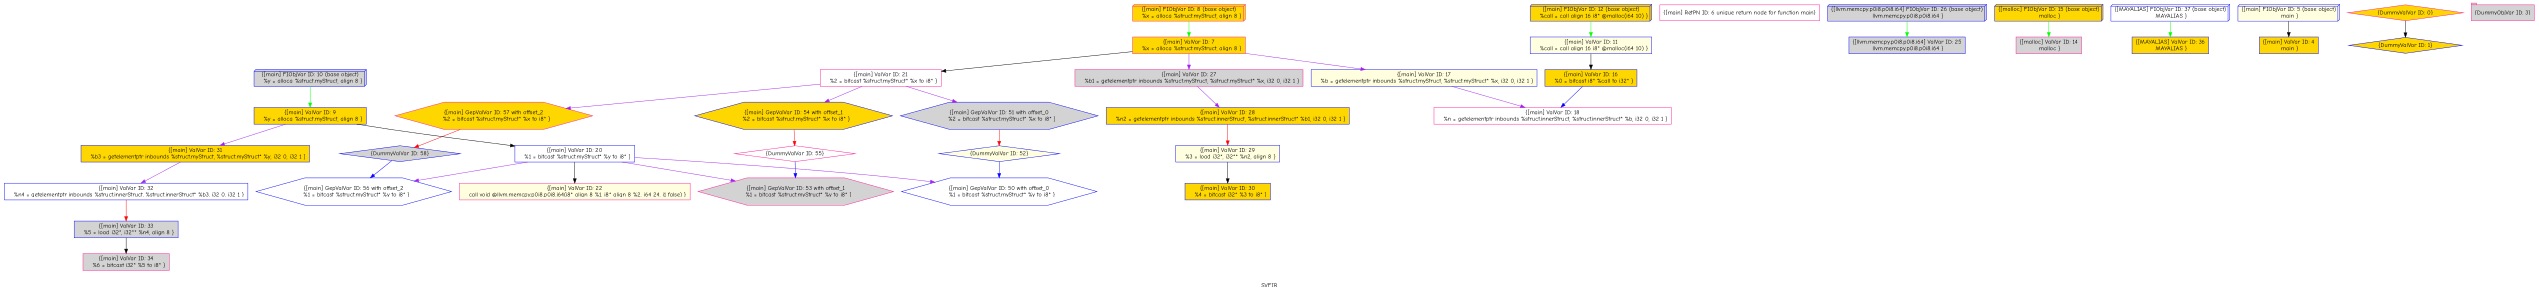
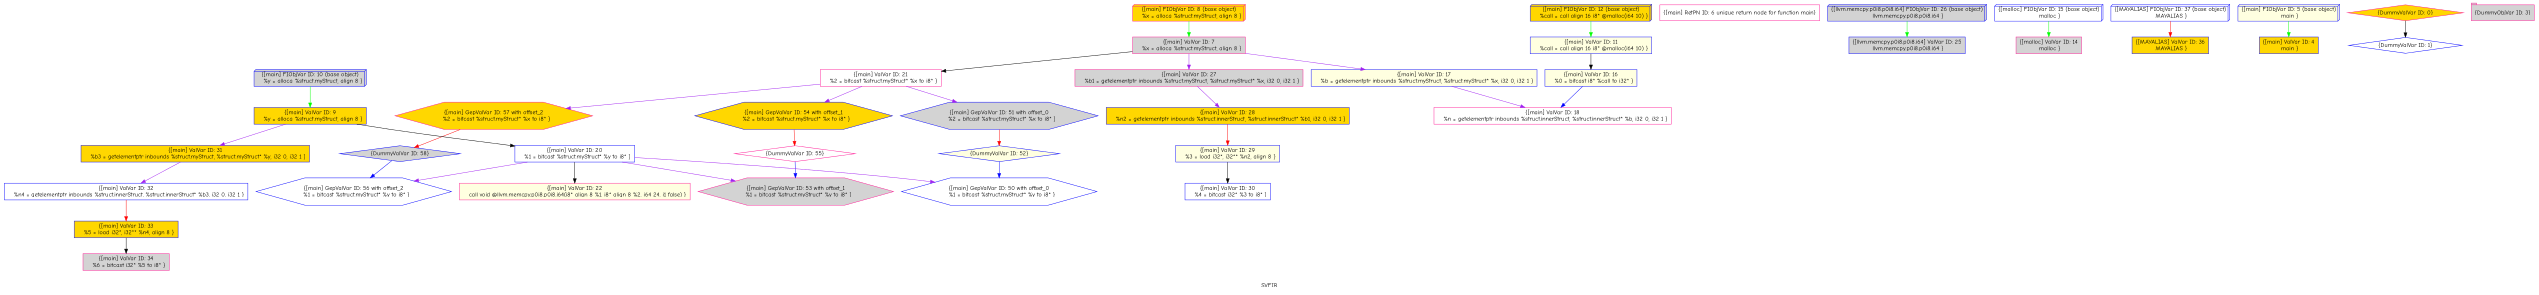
node "{[malloc] FIObjVar ID: 15 (base object) malloc }": fillcolor gold -> white
edge "{[MAYALIAS] FIObjVar ID: 37 (base object) MAYALIAS }" -> "{[MAYALIAS] ValVar ID: 36 MAYALIAS }": color green -> red
edge "{[main] FIObjVar ID: 5 (base object) main }" -> "{[main] ValVar ID: 4 main }": color black -> green
node "{[main] ValVar ID: 7 %x = alloca %struct.myStruct, align 8 }": fillcolor gold -> lightgrey
node "{DummyValVar ID: 1}": fillcolor gold -> white
node "{[main] ValVar ID: 16 %0 = bitcast i8* %call to i32* }": fillcolor gold -> lightyellow
node "{[main] ValVar ID: 30 %4 = bitcast i32* %3 to i8* }": fillcolor gold -> white
node "{[main] ValVar ID: 33 %5 = load i32*, i32** %n4, align 8 }": fillcolor lightgrey -> gold
